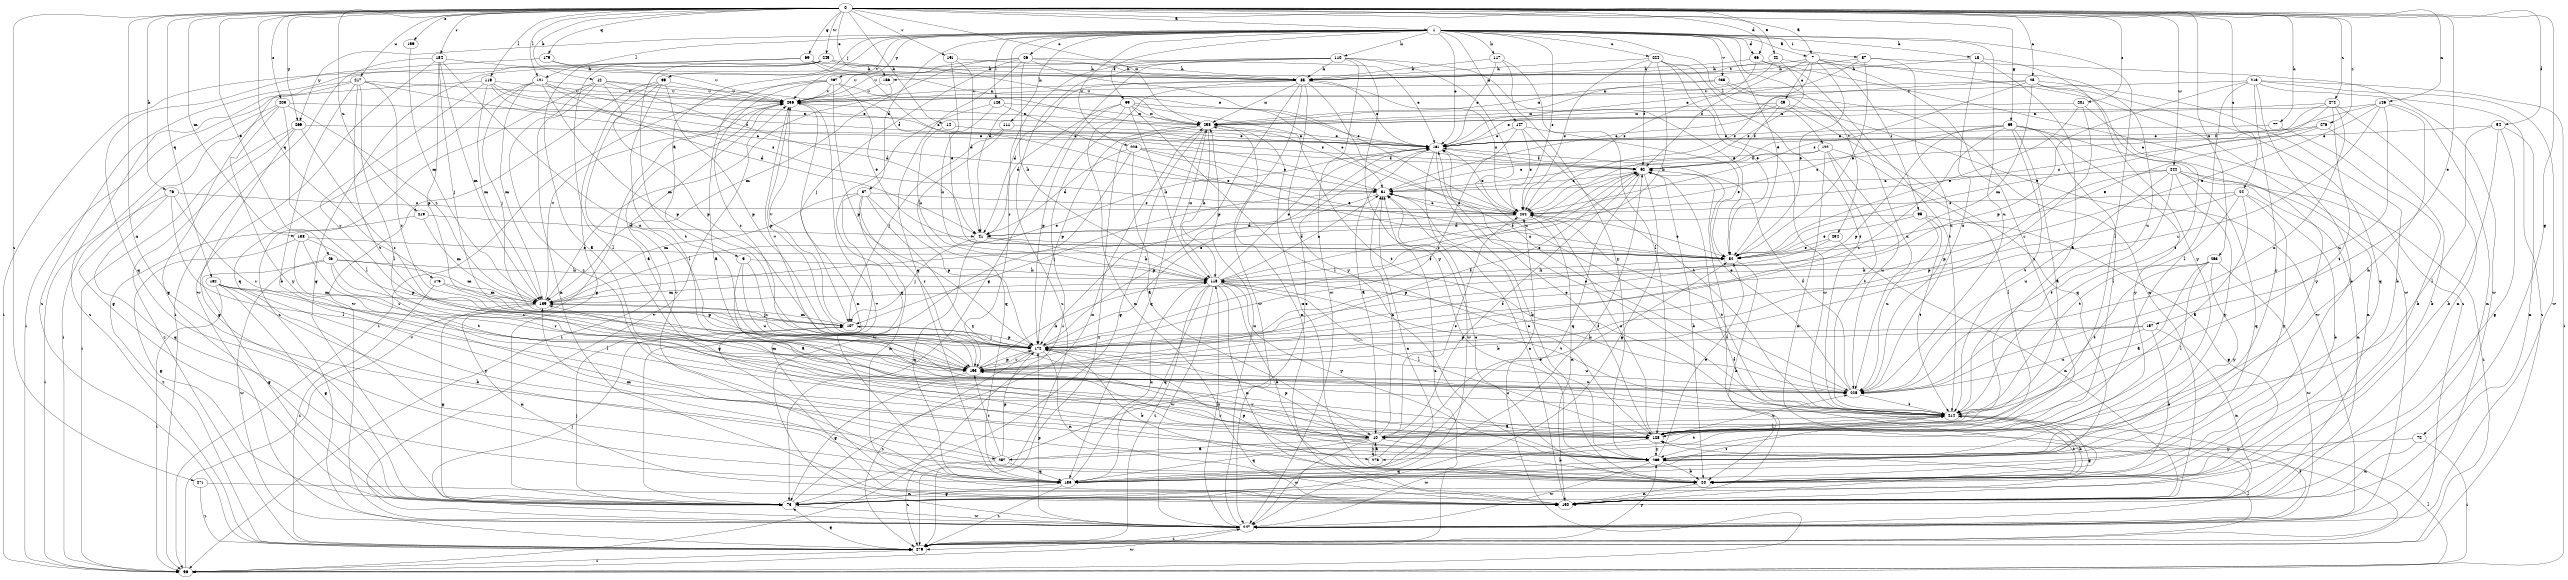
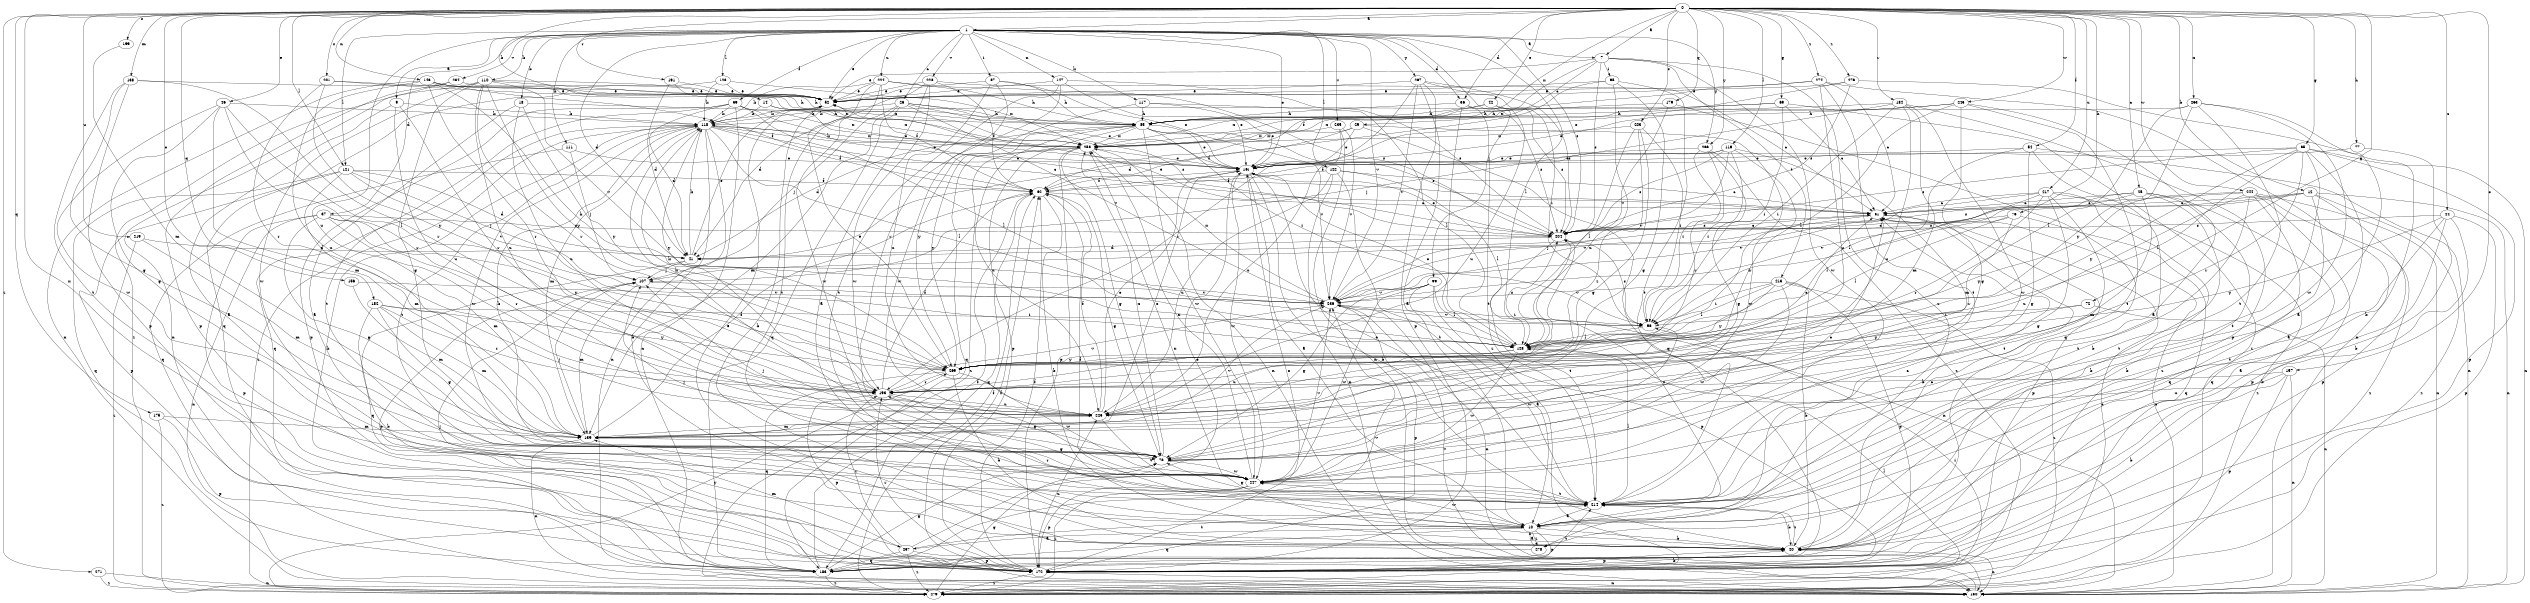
edge "7" -> "156": now "7" -> "213"
edge "14" -> "258": added, label "x"
edge "203" -> "269": removed, label "y"
